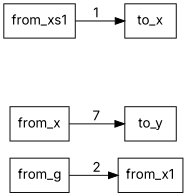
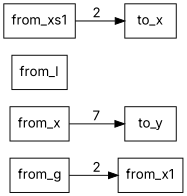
edge "from_xs1" -> "to_x": label "1" -> "2"
node "from_l": added
